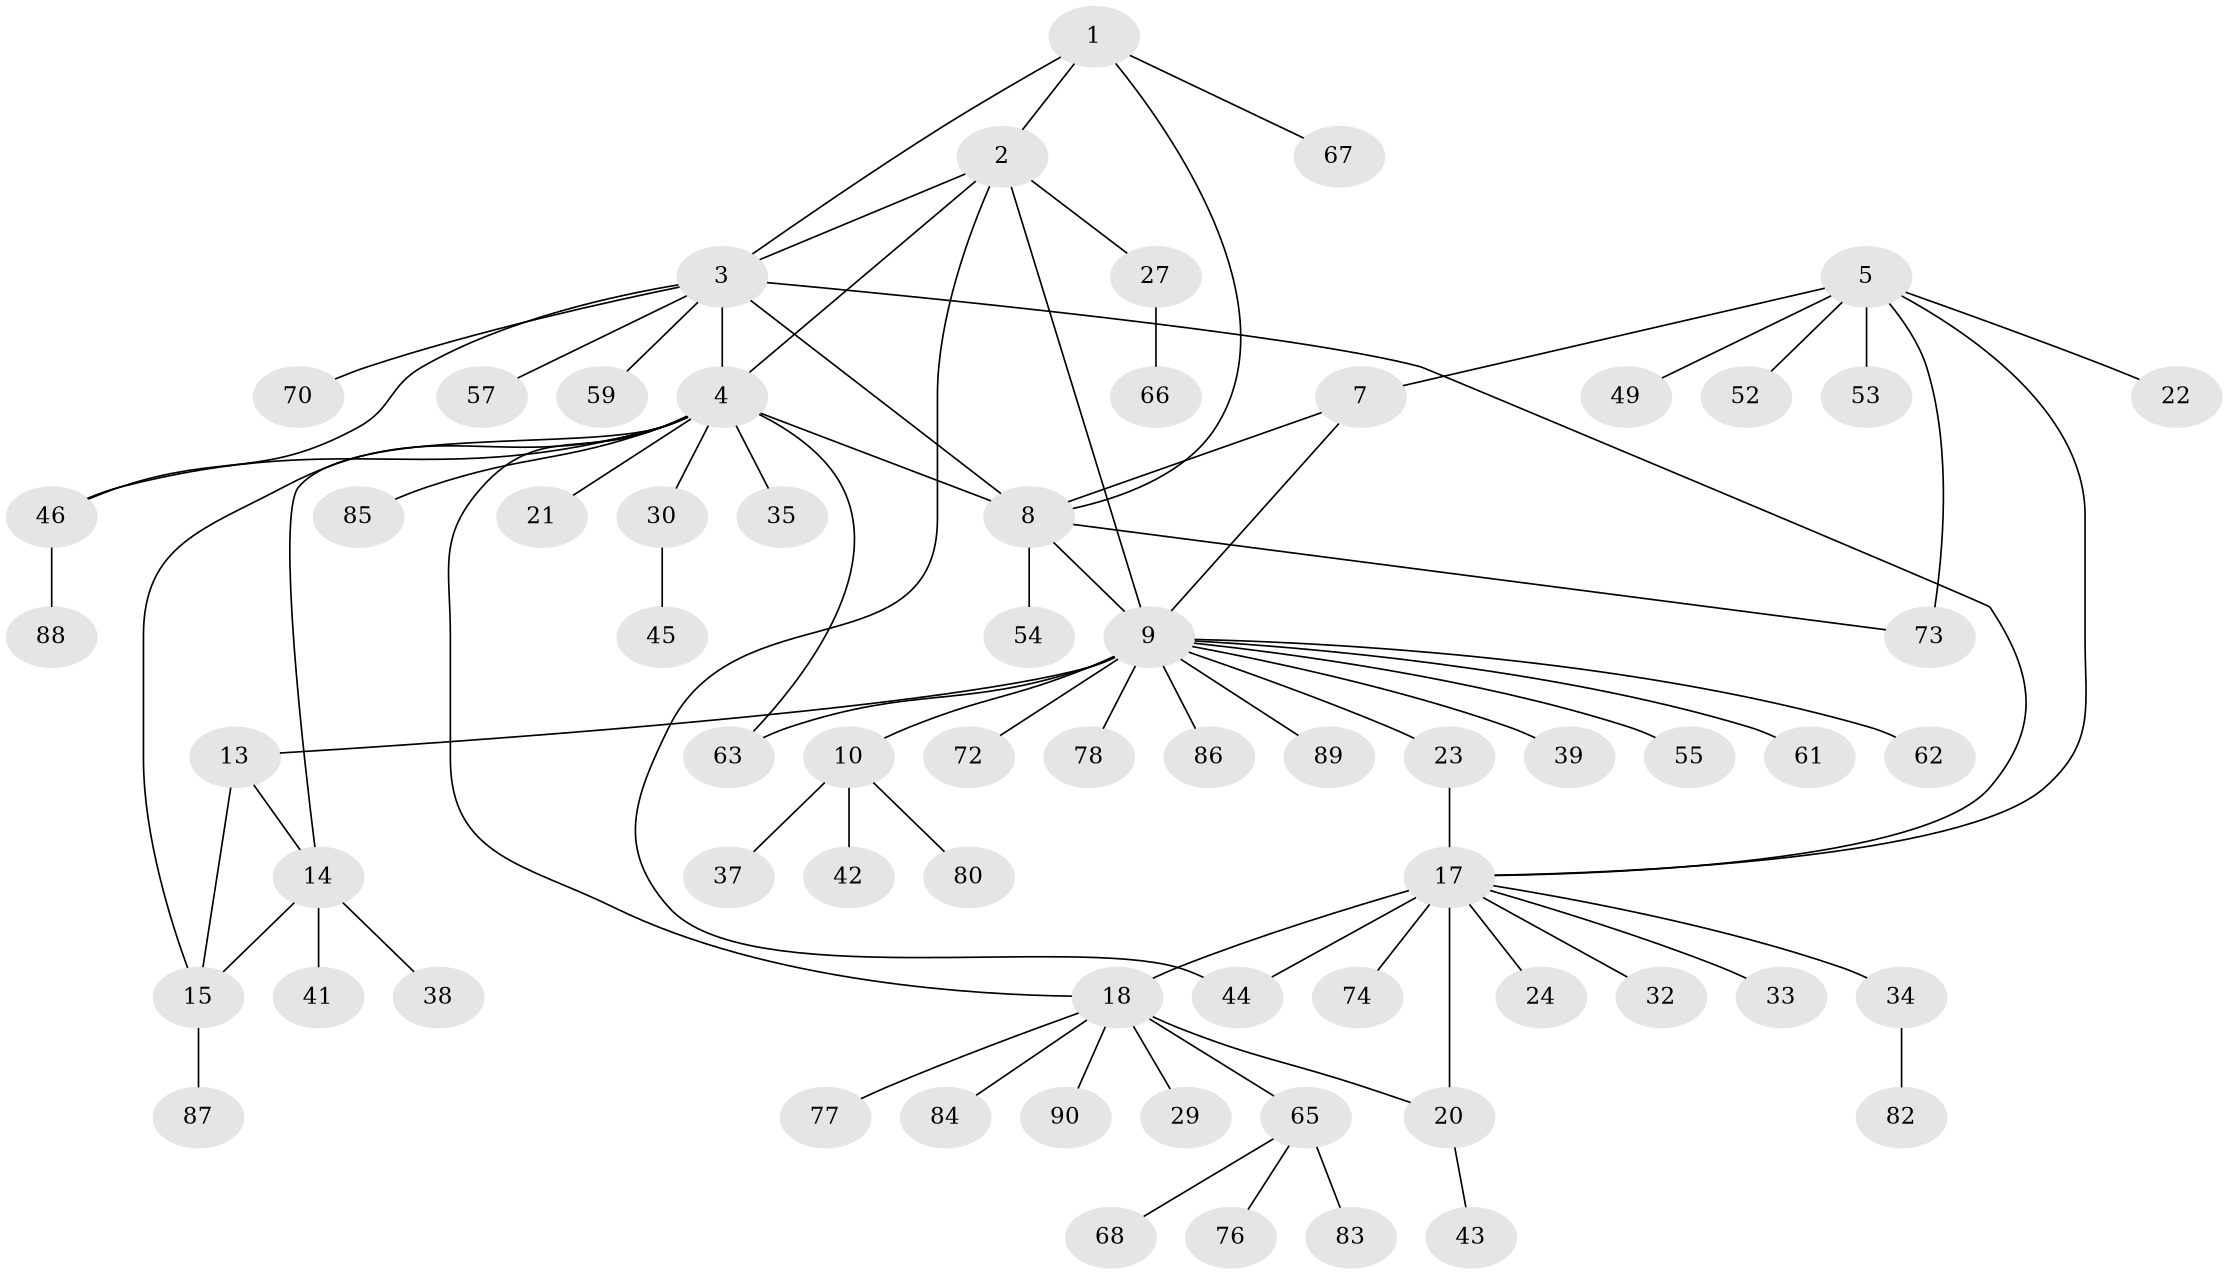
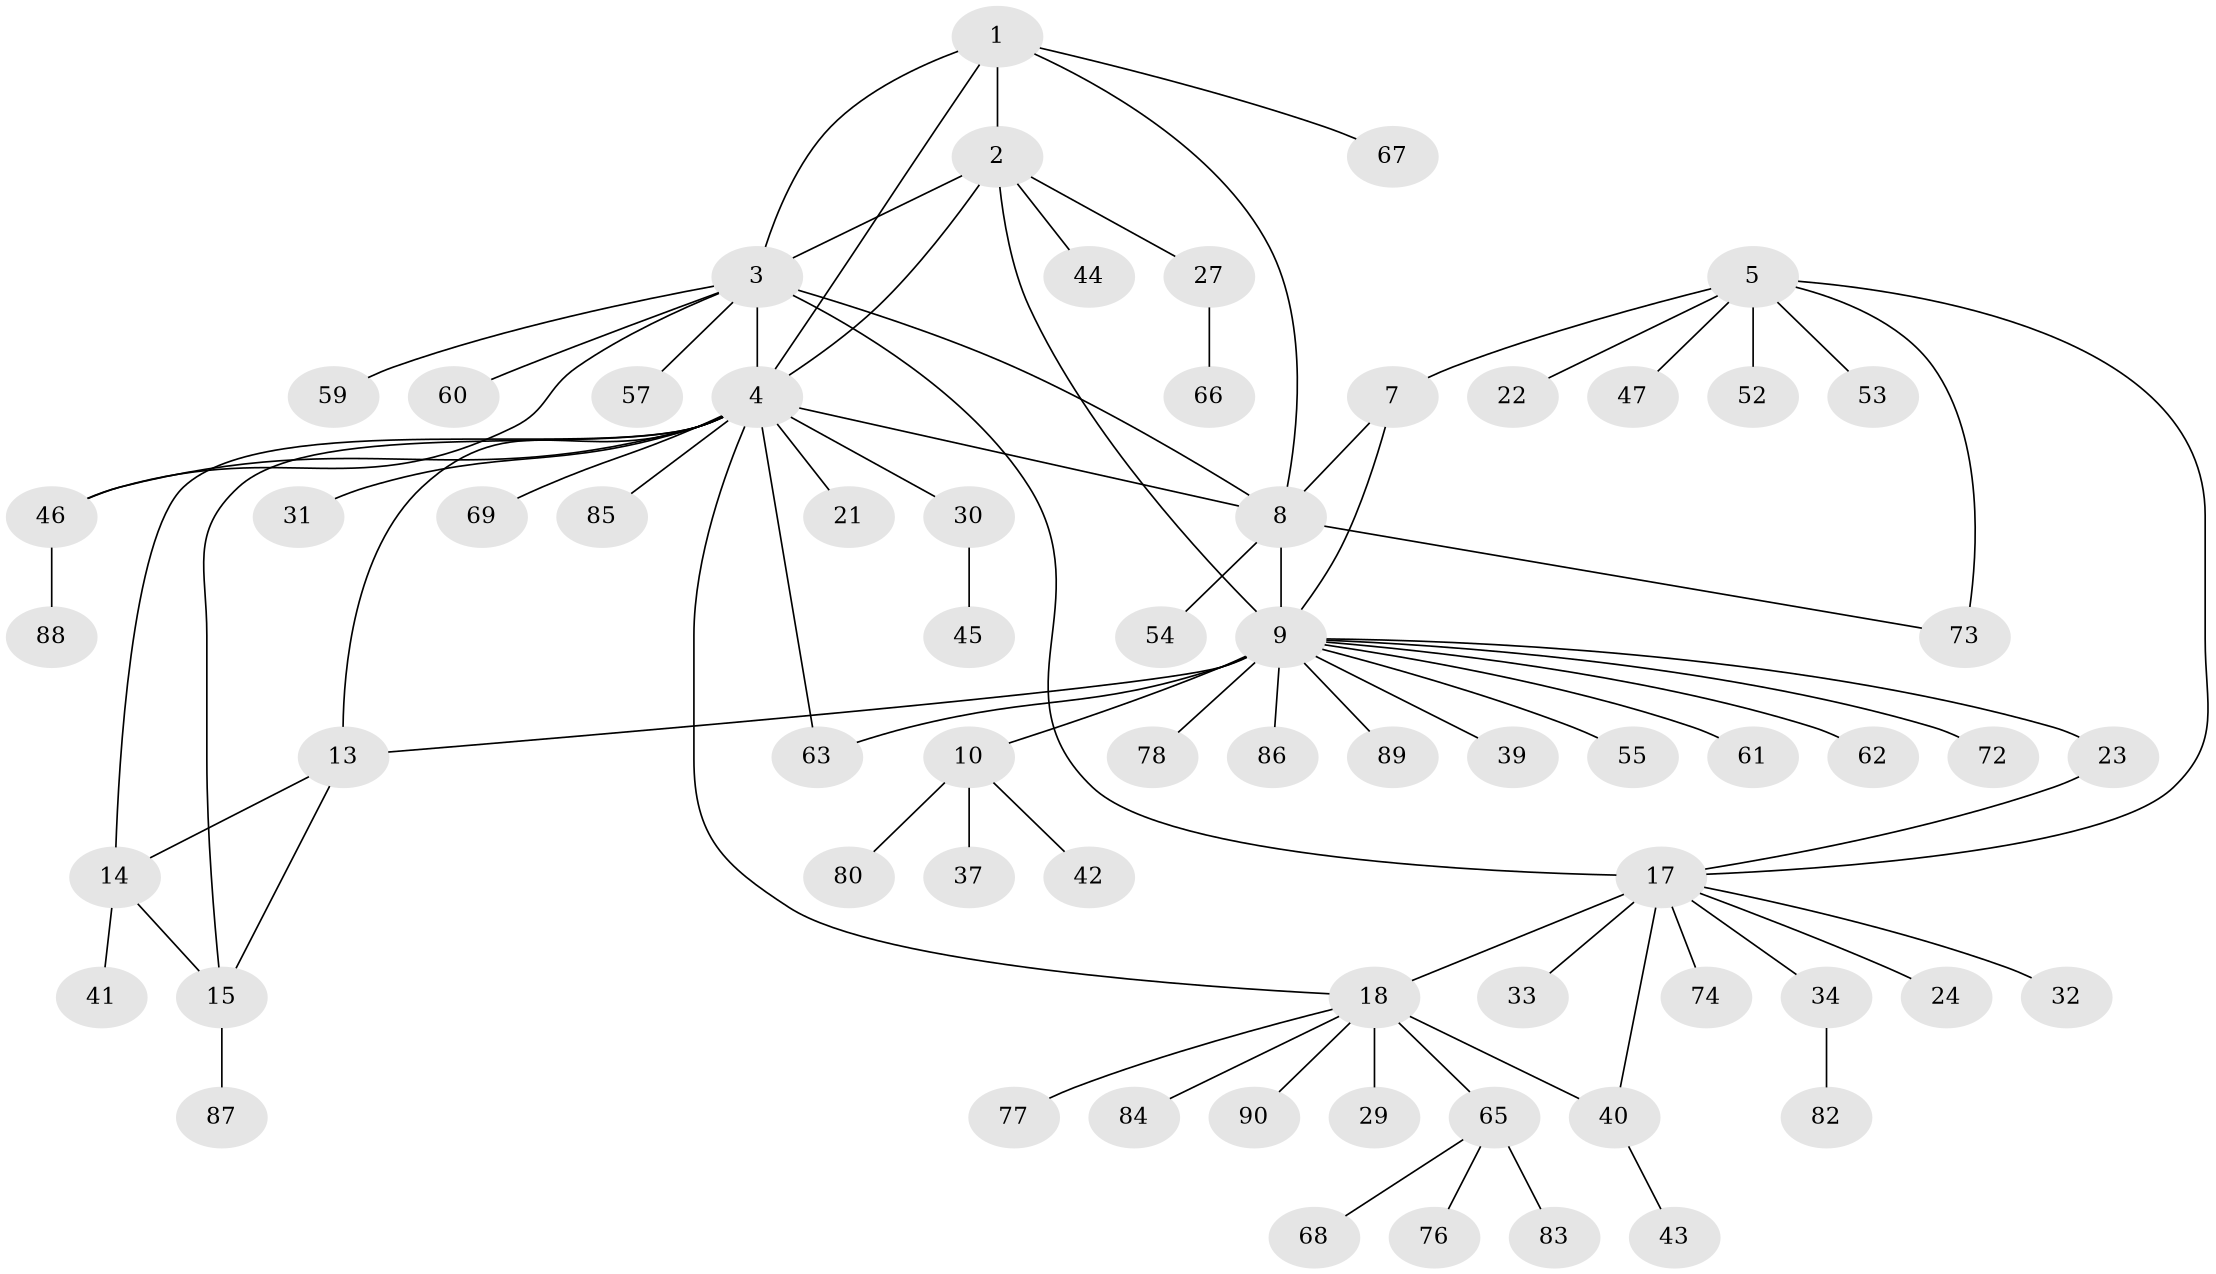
edge "1" -- "4": added
node "70": label "70" -> "60"
node "49": label "49" -> "47"
edge "4" -- "13": added
node "69": added
node "35": label "35" -> "31"
edge "17" -- "44": removed
node "38": removed
node "20": label "20" -> "40"
